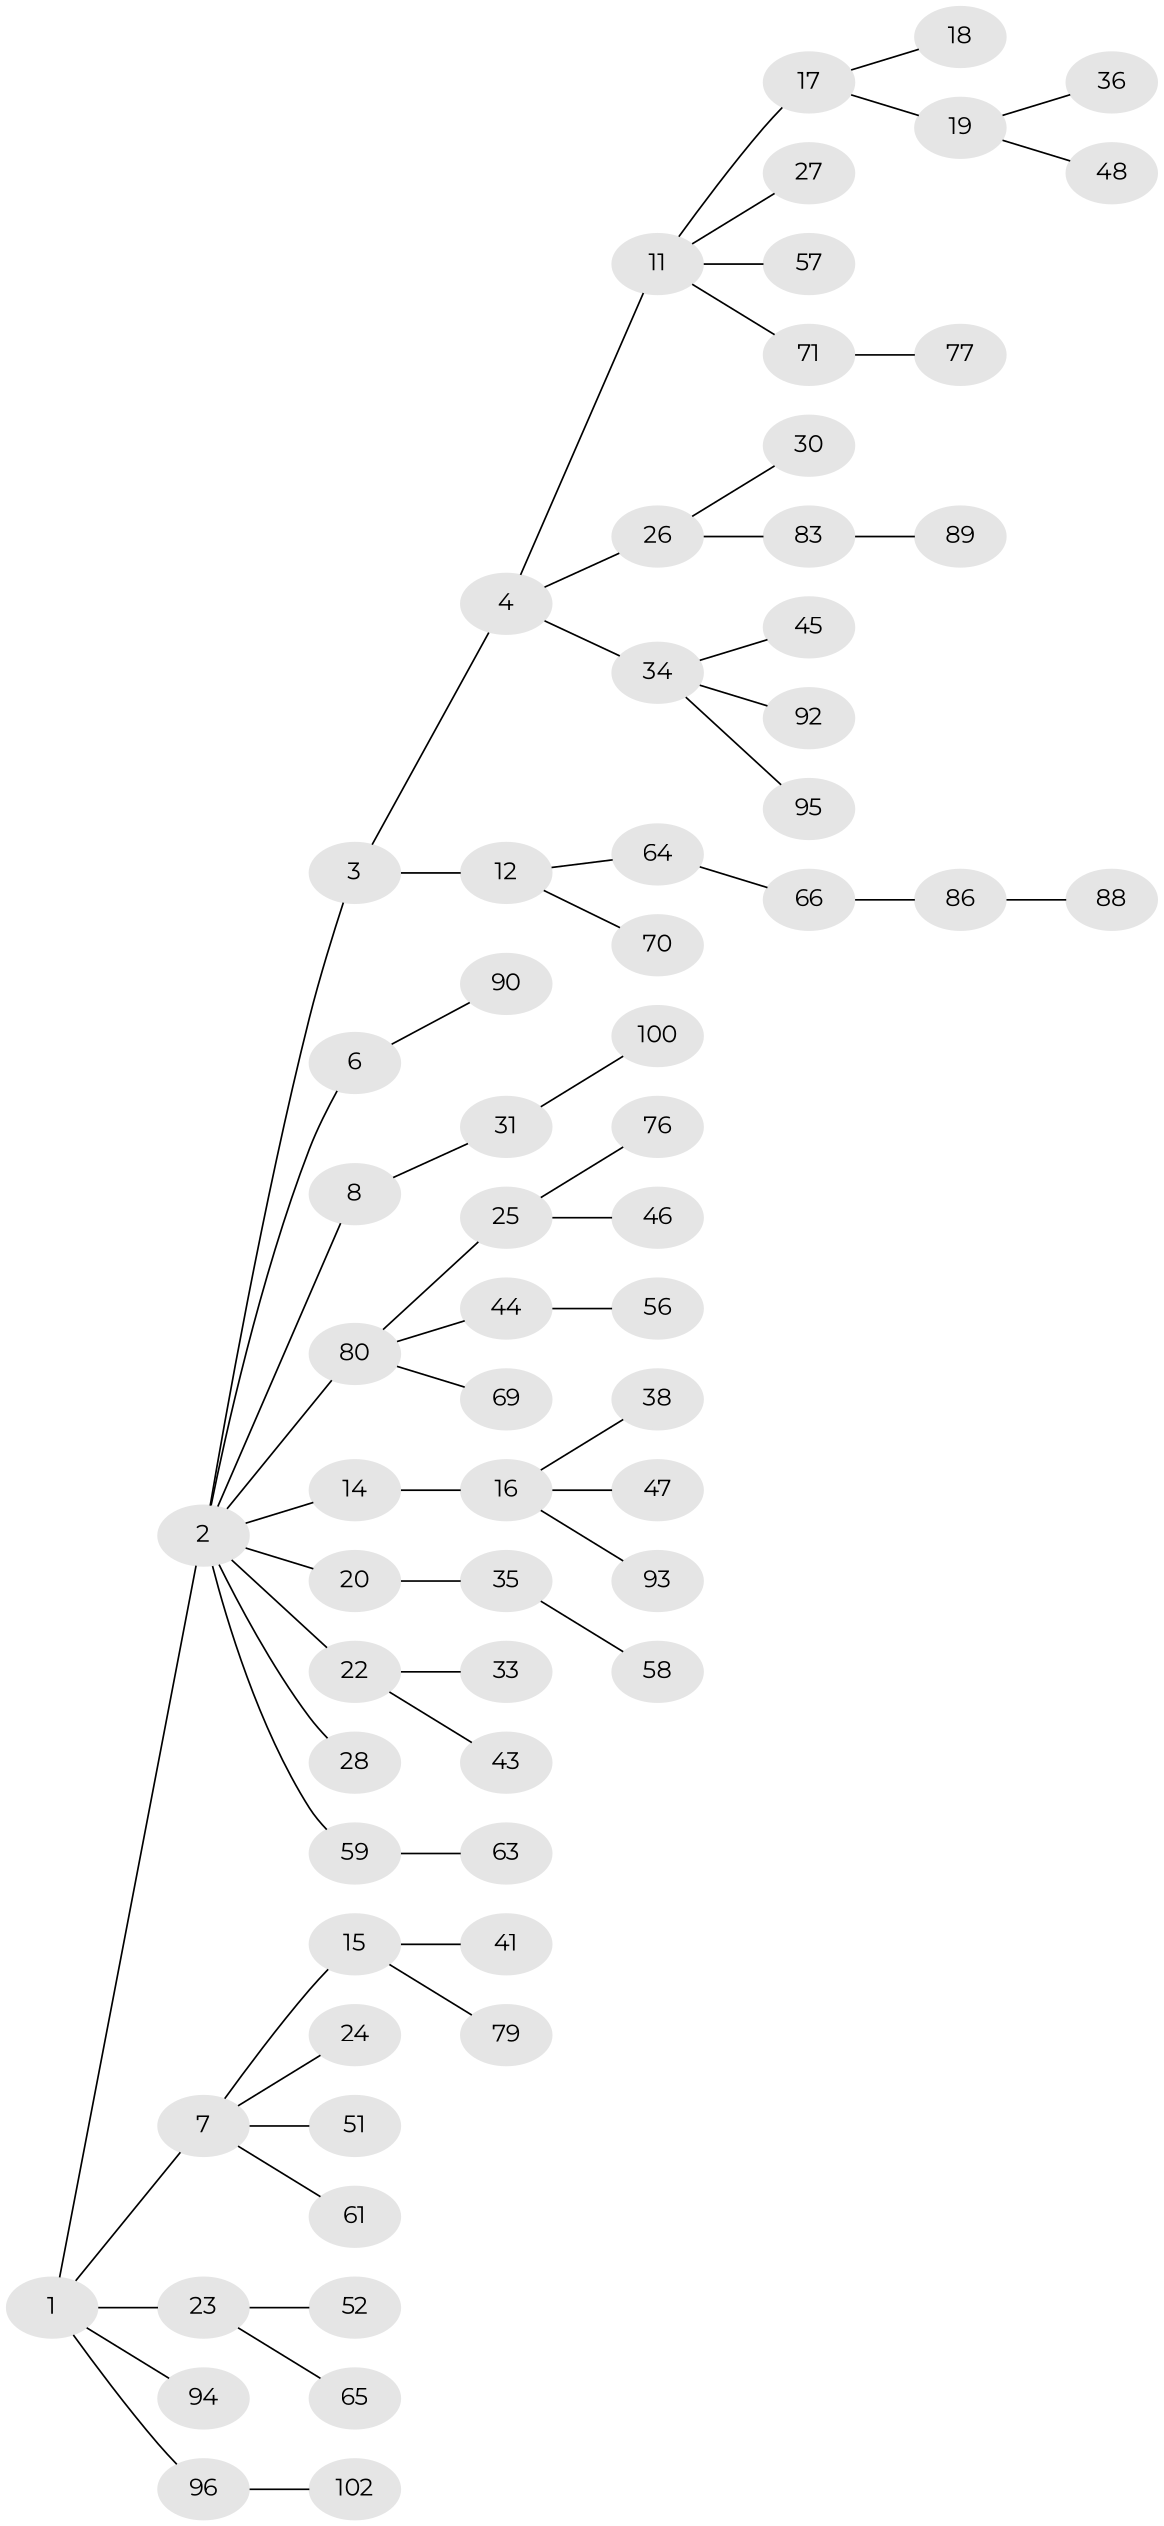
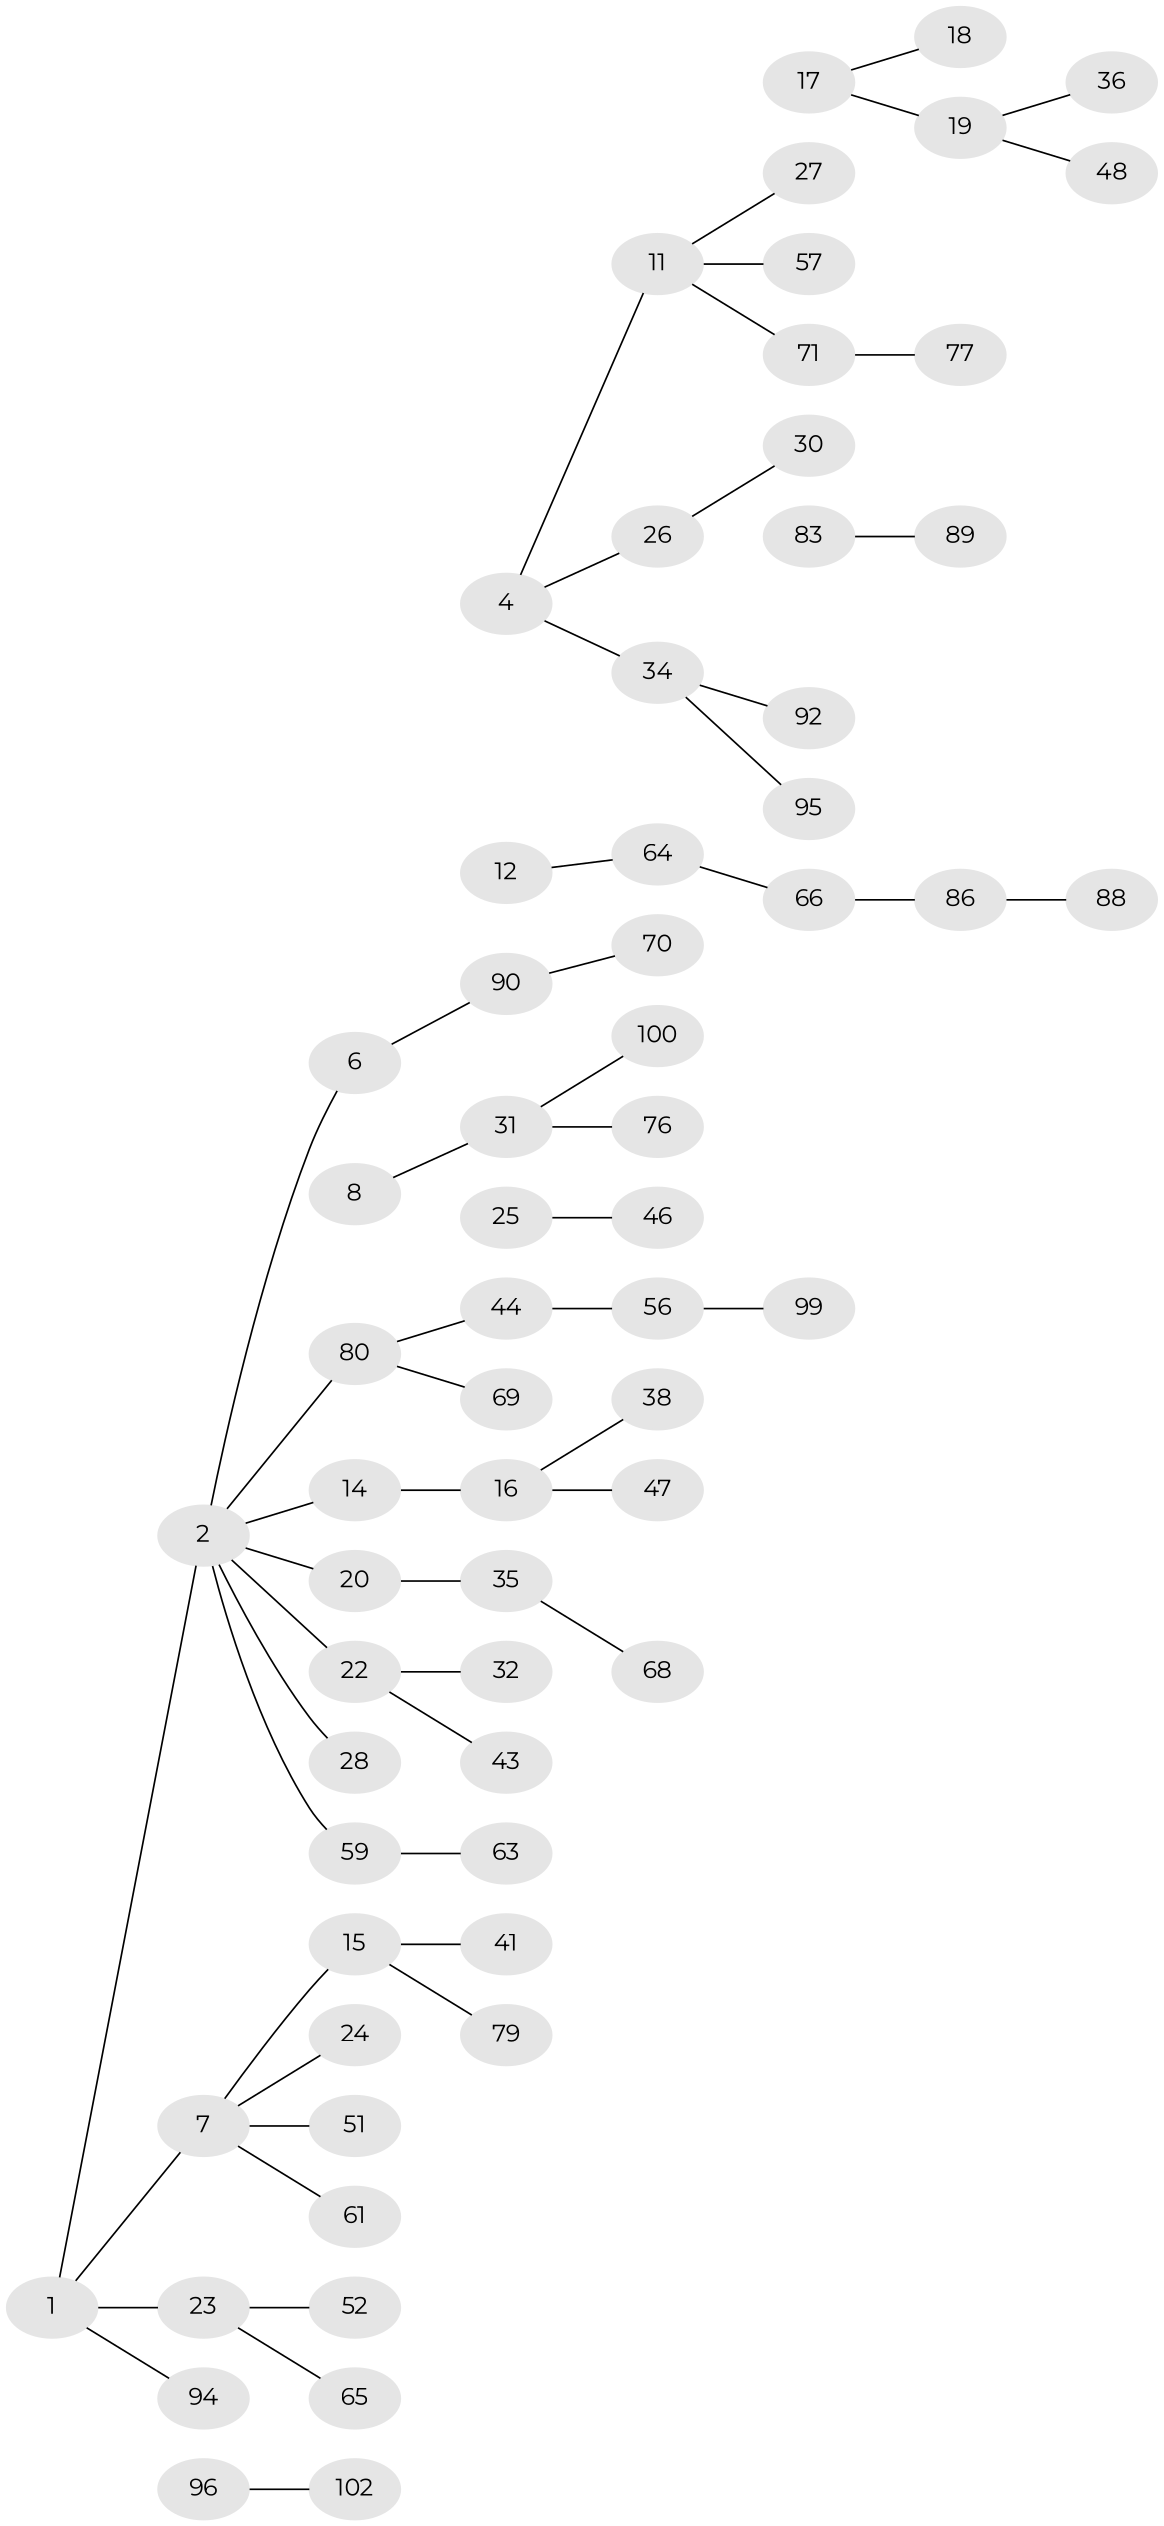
edge "17" -- "11": removed
edge "26" -- "83": removed
node "45": removed
node "3": removed
edge "12" -- "70": now "90" -- "70"
edge "76" -- "25": now "76" -- "31"
edge "25" -- "80": removed
node "99": added
edge "8" -- "2": removed
node "93": removed
node "33": label "33" -> "32"
node "58": label "58" -> "68"
edge "1" -- "96": removed
